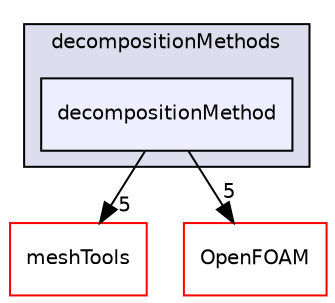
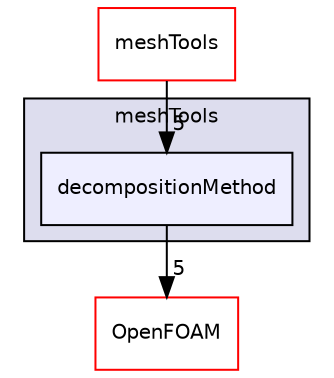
cluster "decompositionMethods": label "decompositionMethods" -> "meshTools"
edge "decompositionMethod" -> "meshTools": reversed
